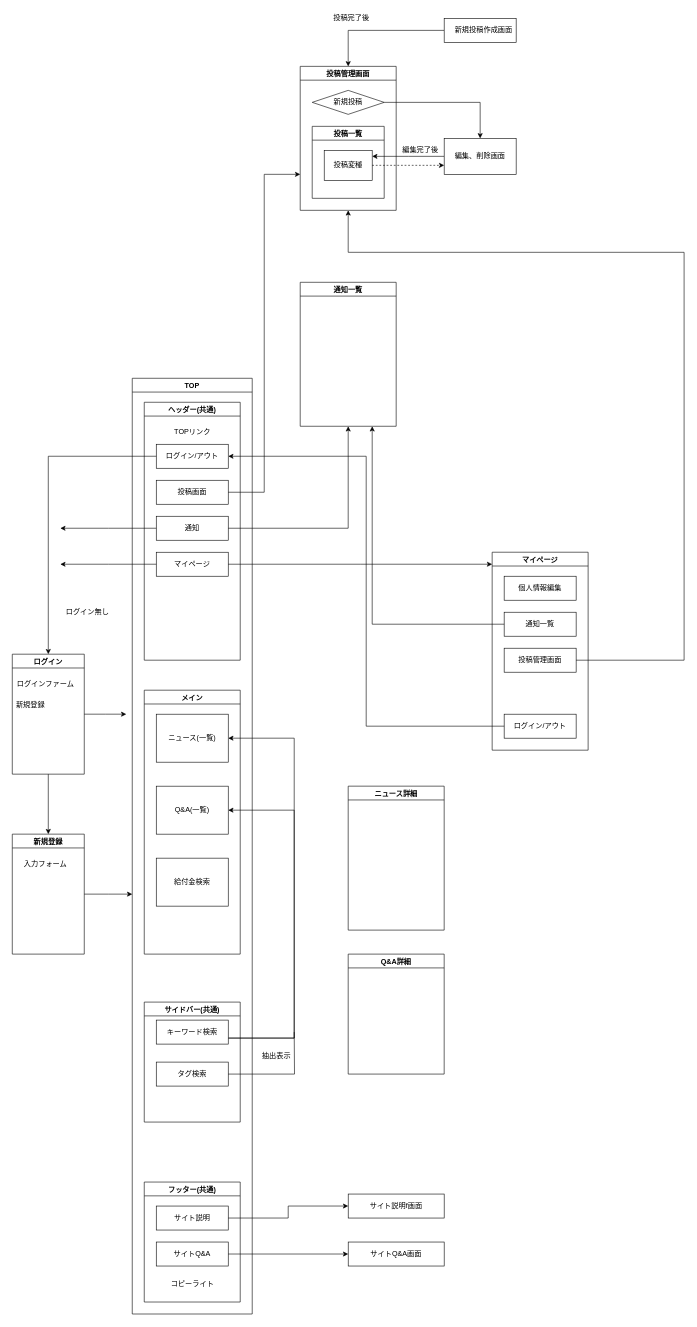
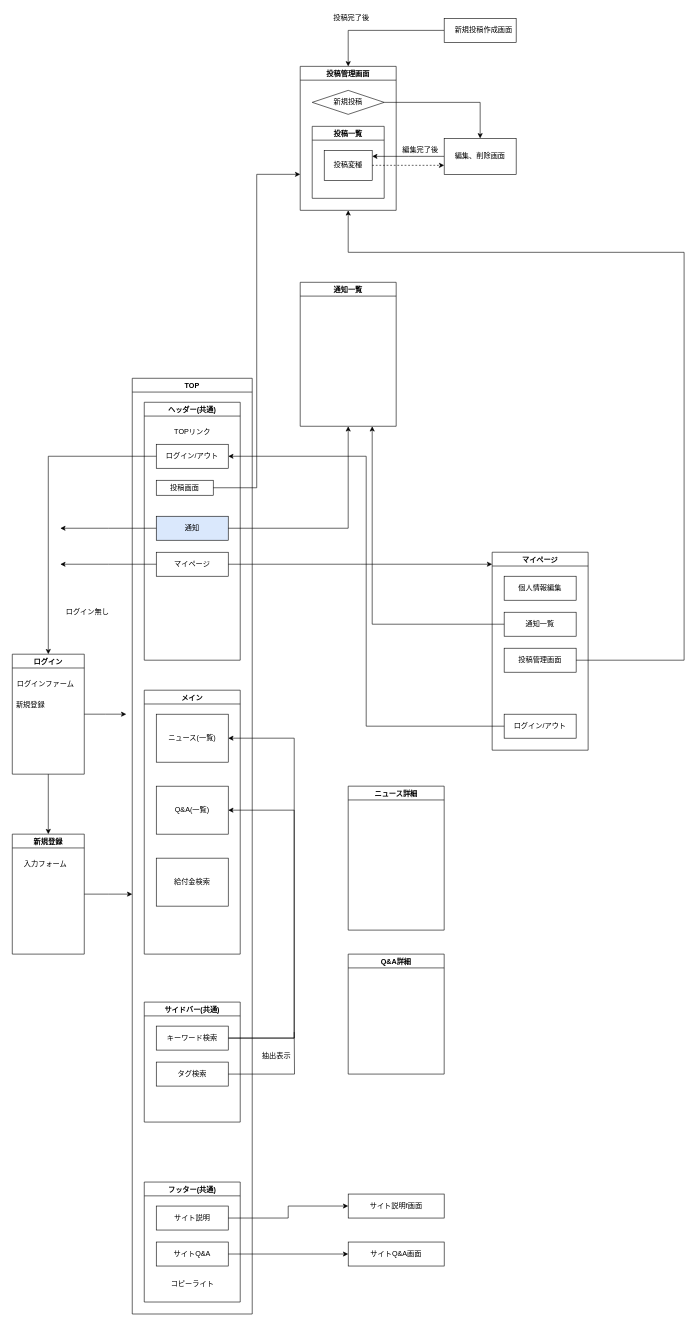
node "投稿画面": size 72x24 -> 57x15
node "通知": fillcolor #ffffff -> #dae8fc
node "キーワード検索": moved (192, 1032) -> (192, 1038)
